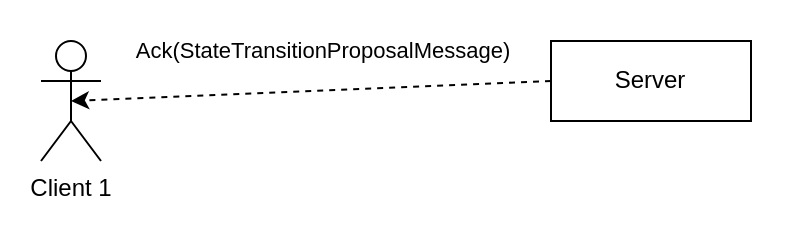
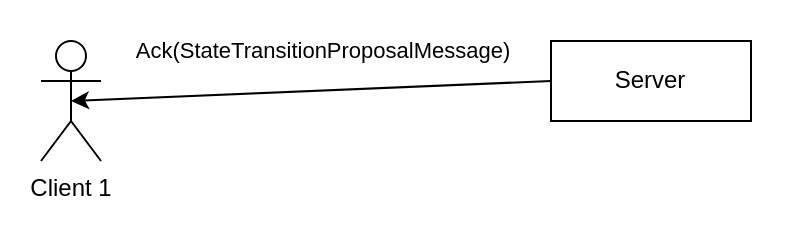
edge "Server" -> "Client 1": style dashed -> solid
